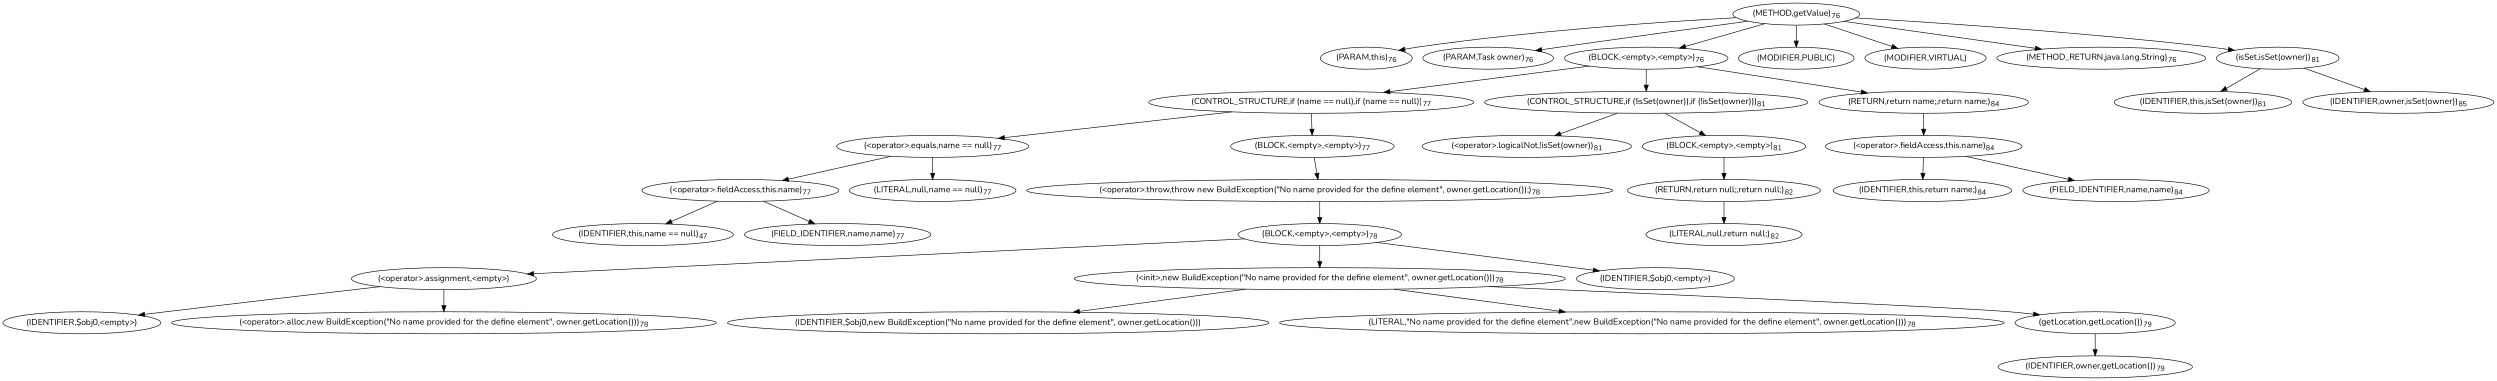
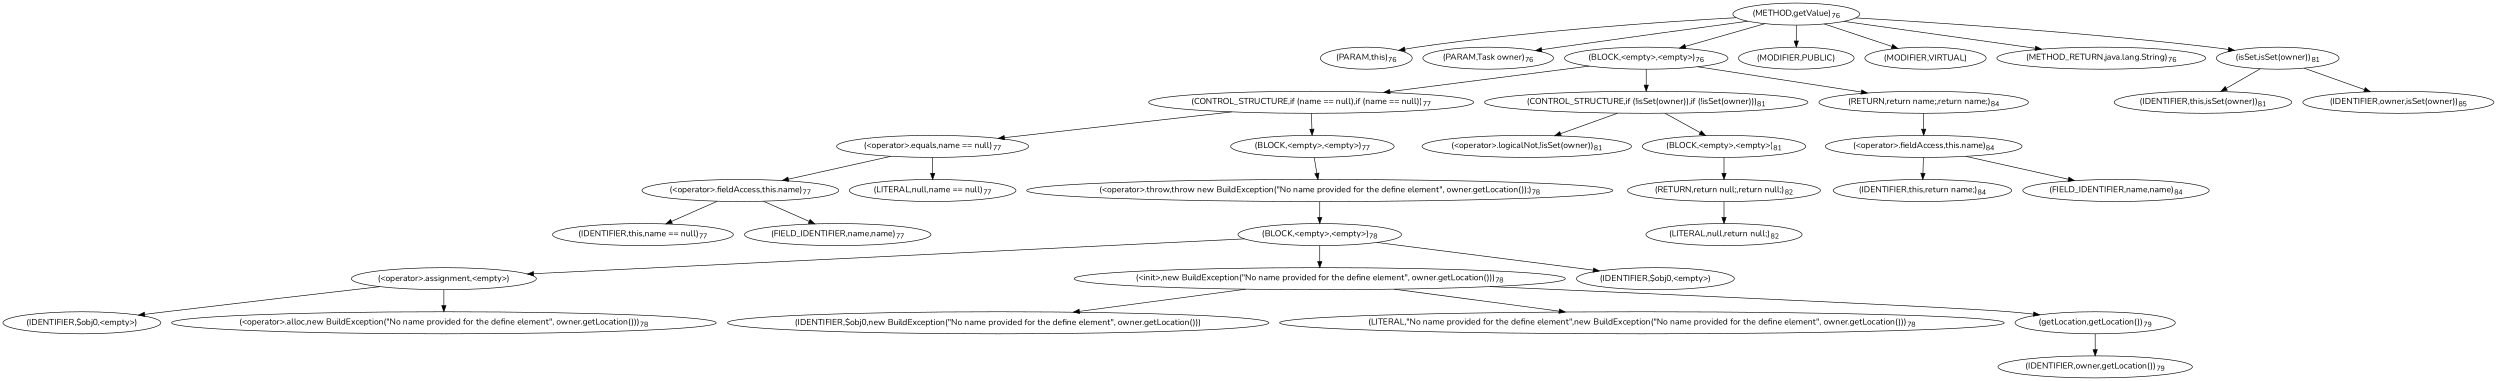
node "(IDENTIFIER,this,name == null)": text "47" -> "77"
